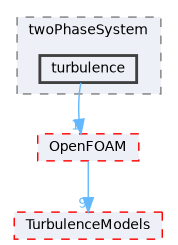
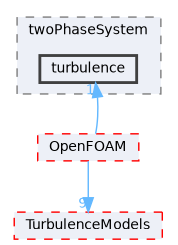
edge "turbulence" -> "OpenFOAM": reversed
